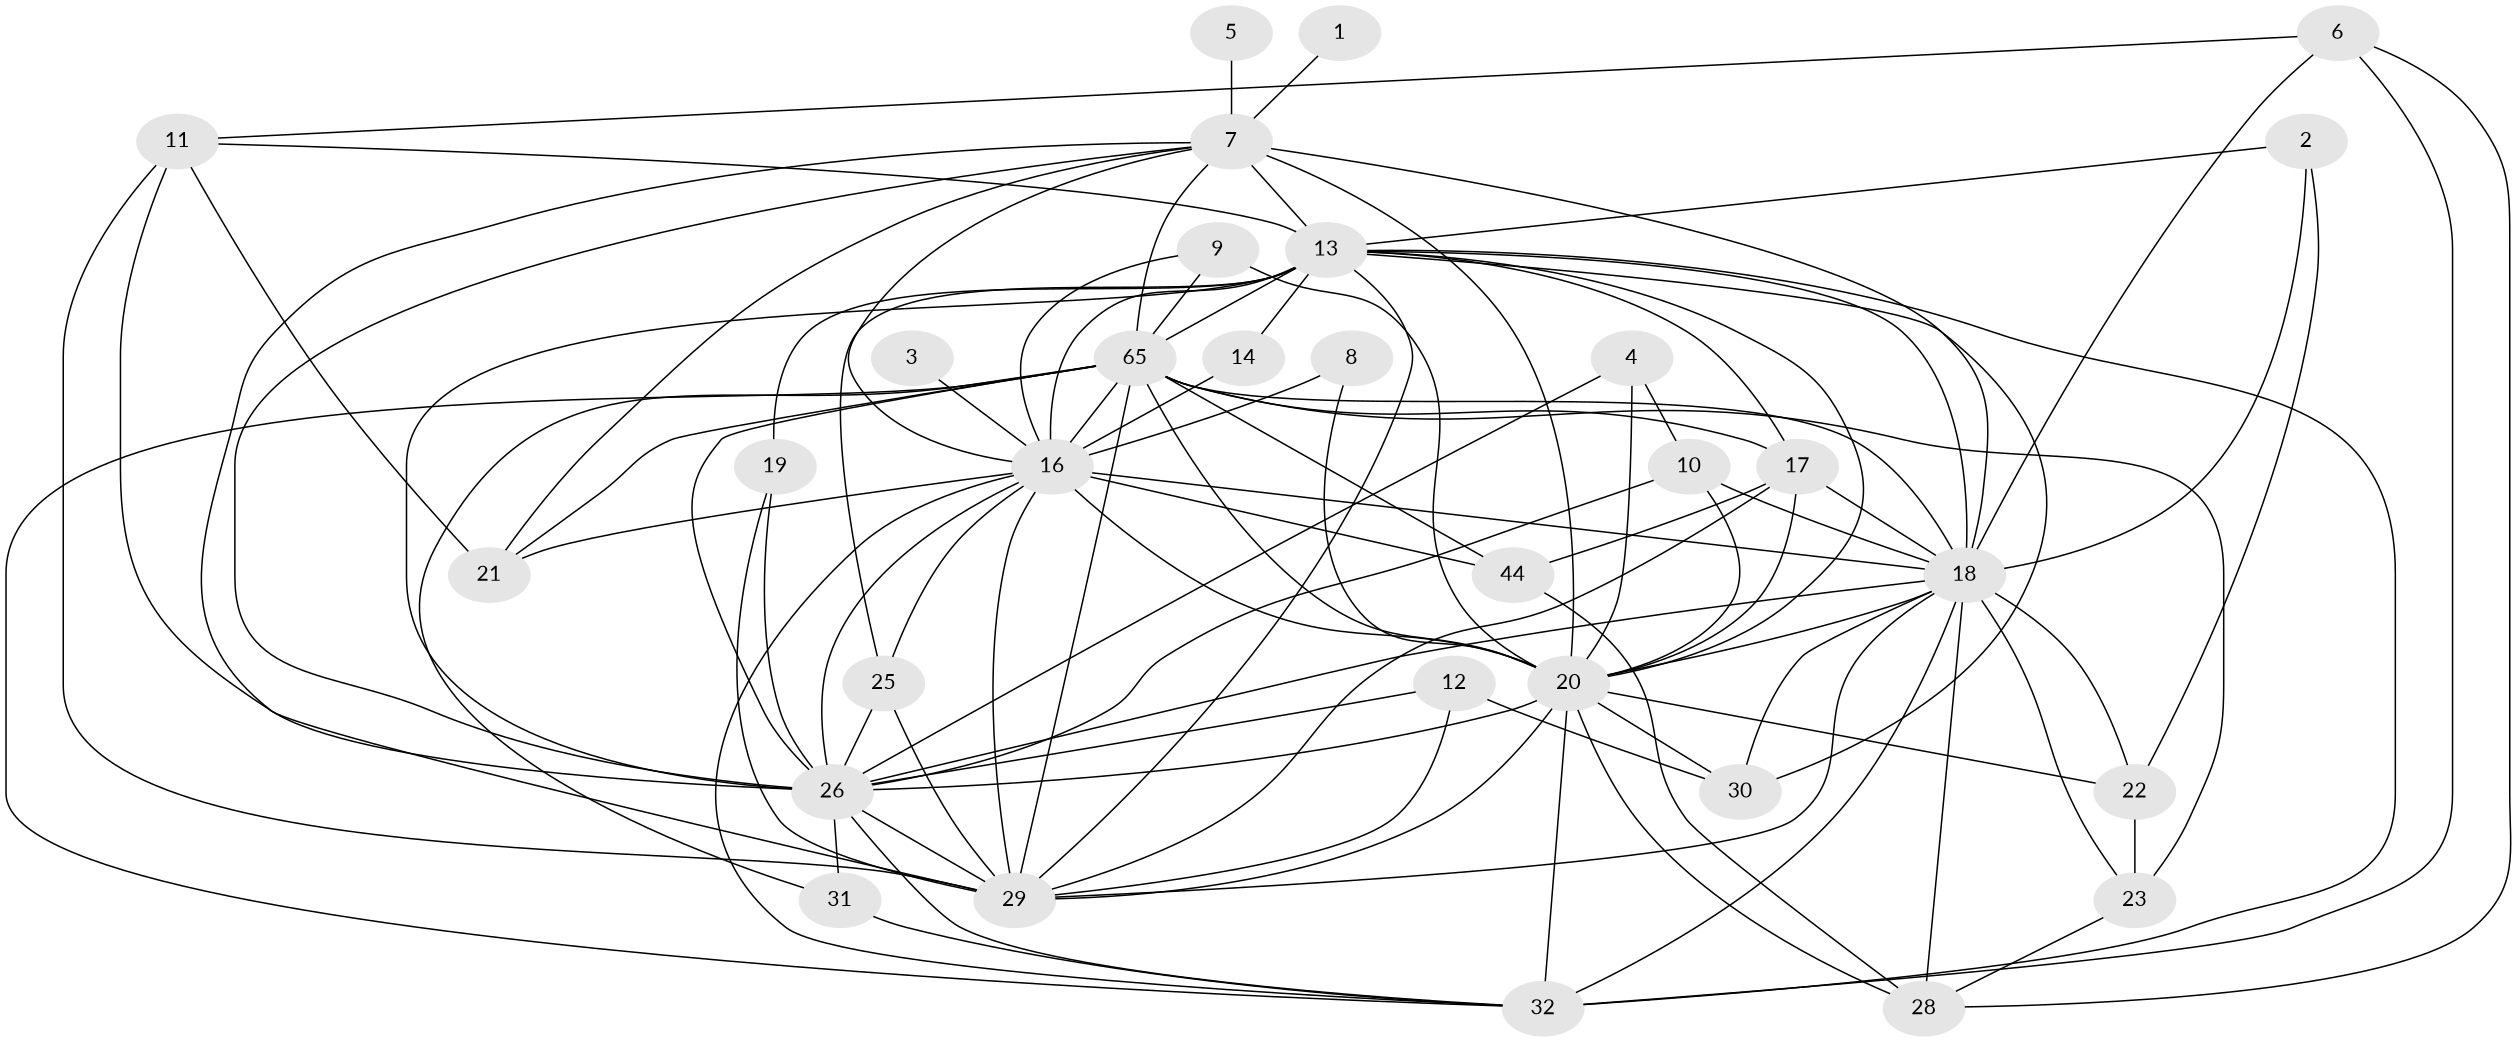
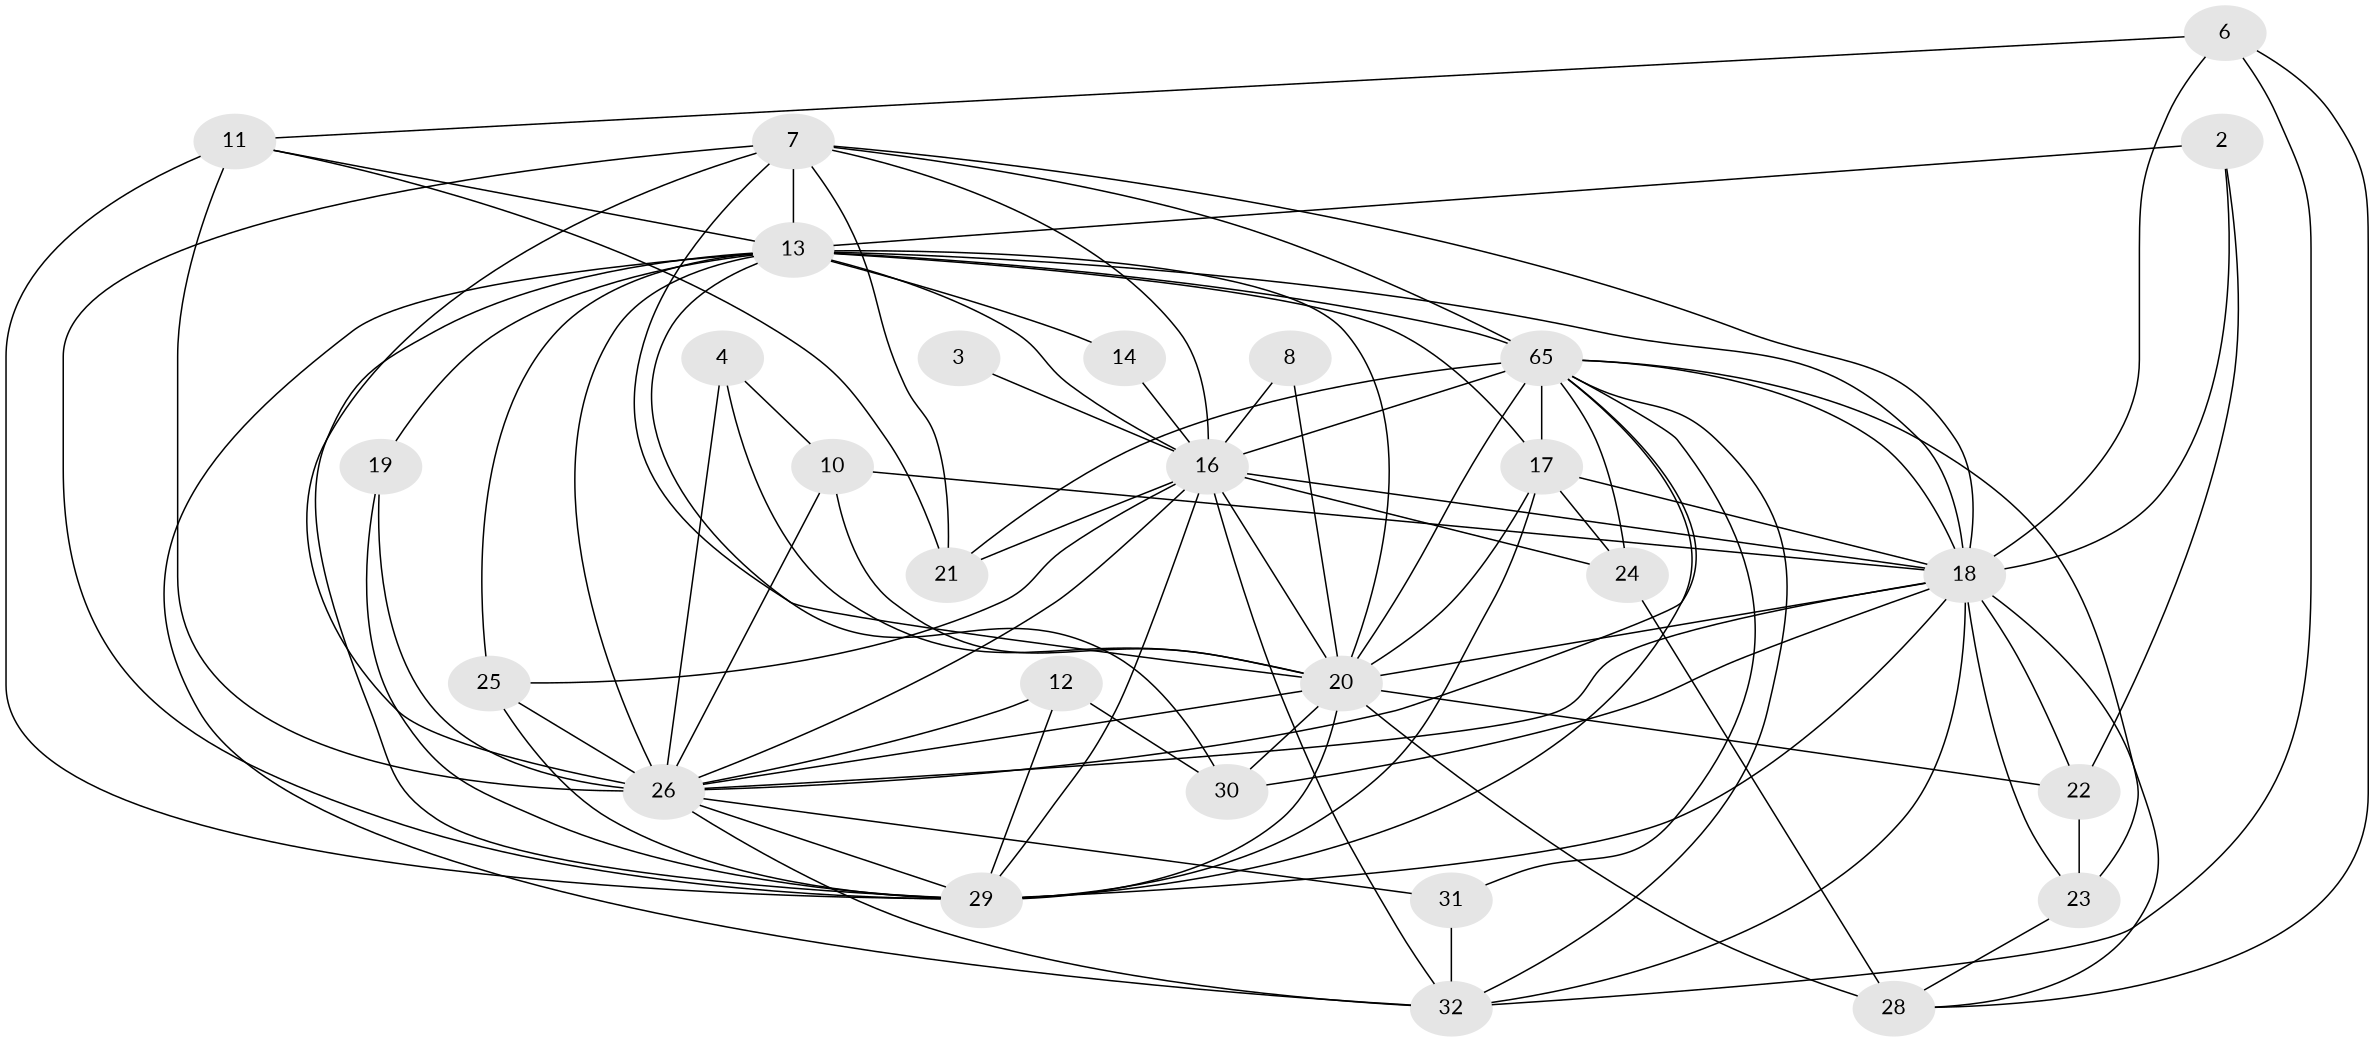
node "5": removed
node "1": removed
node "9": removed
node "44": label "44" -> "24"
edge "20" -- "32": removed
